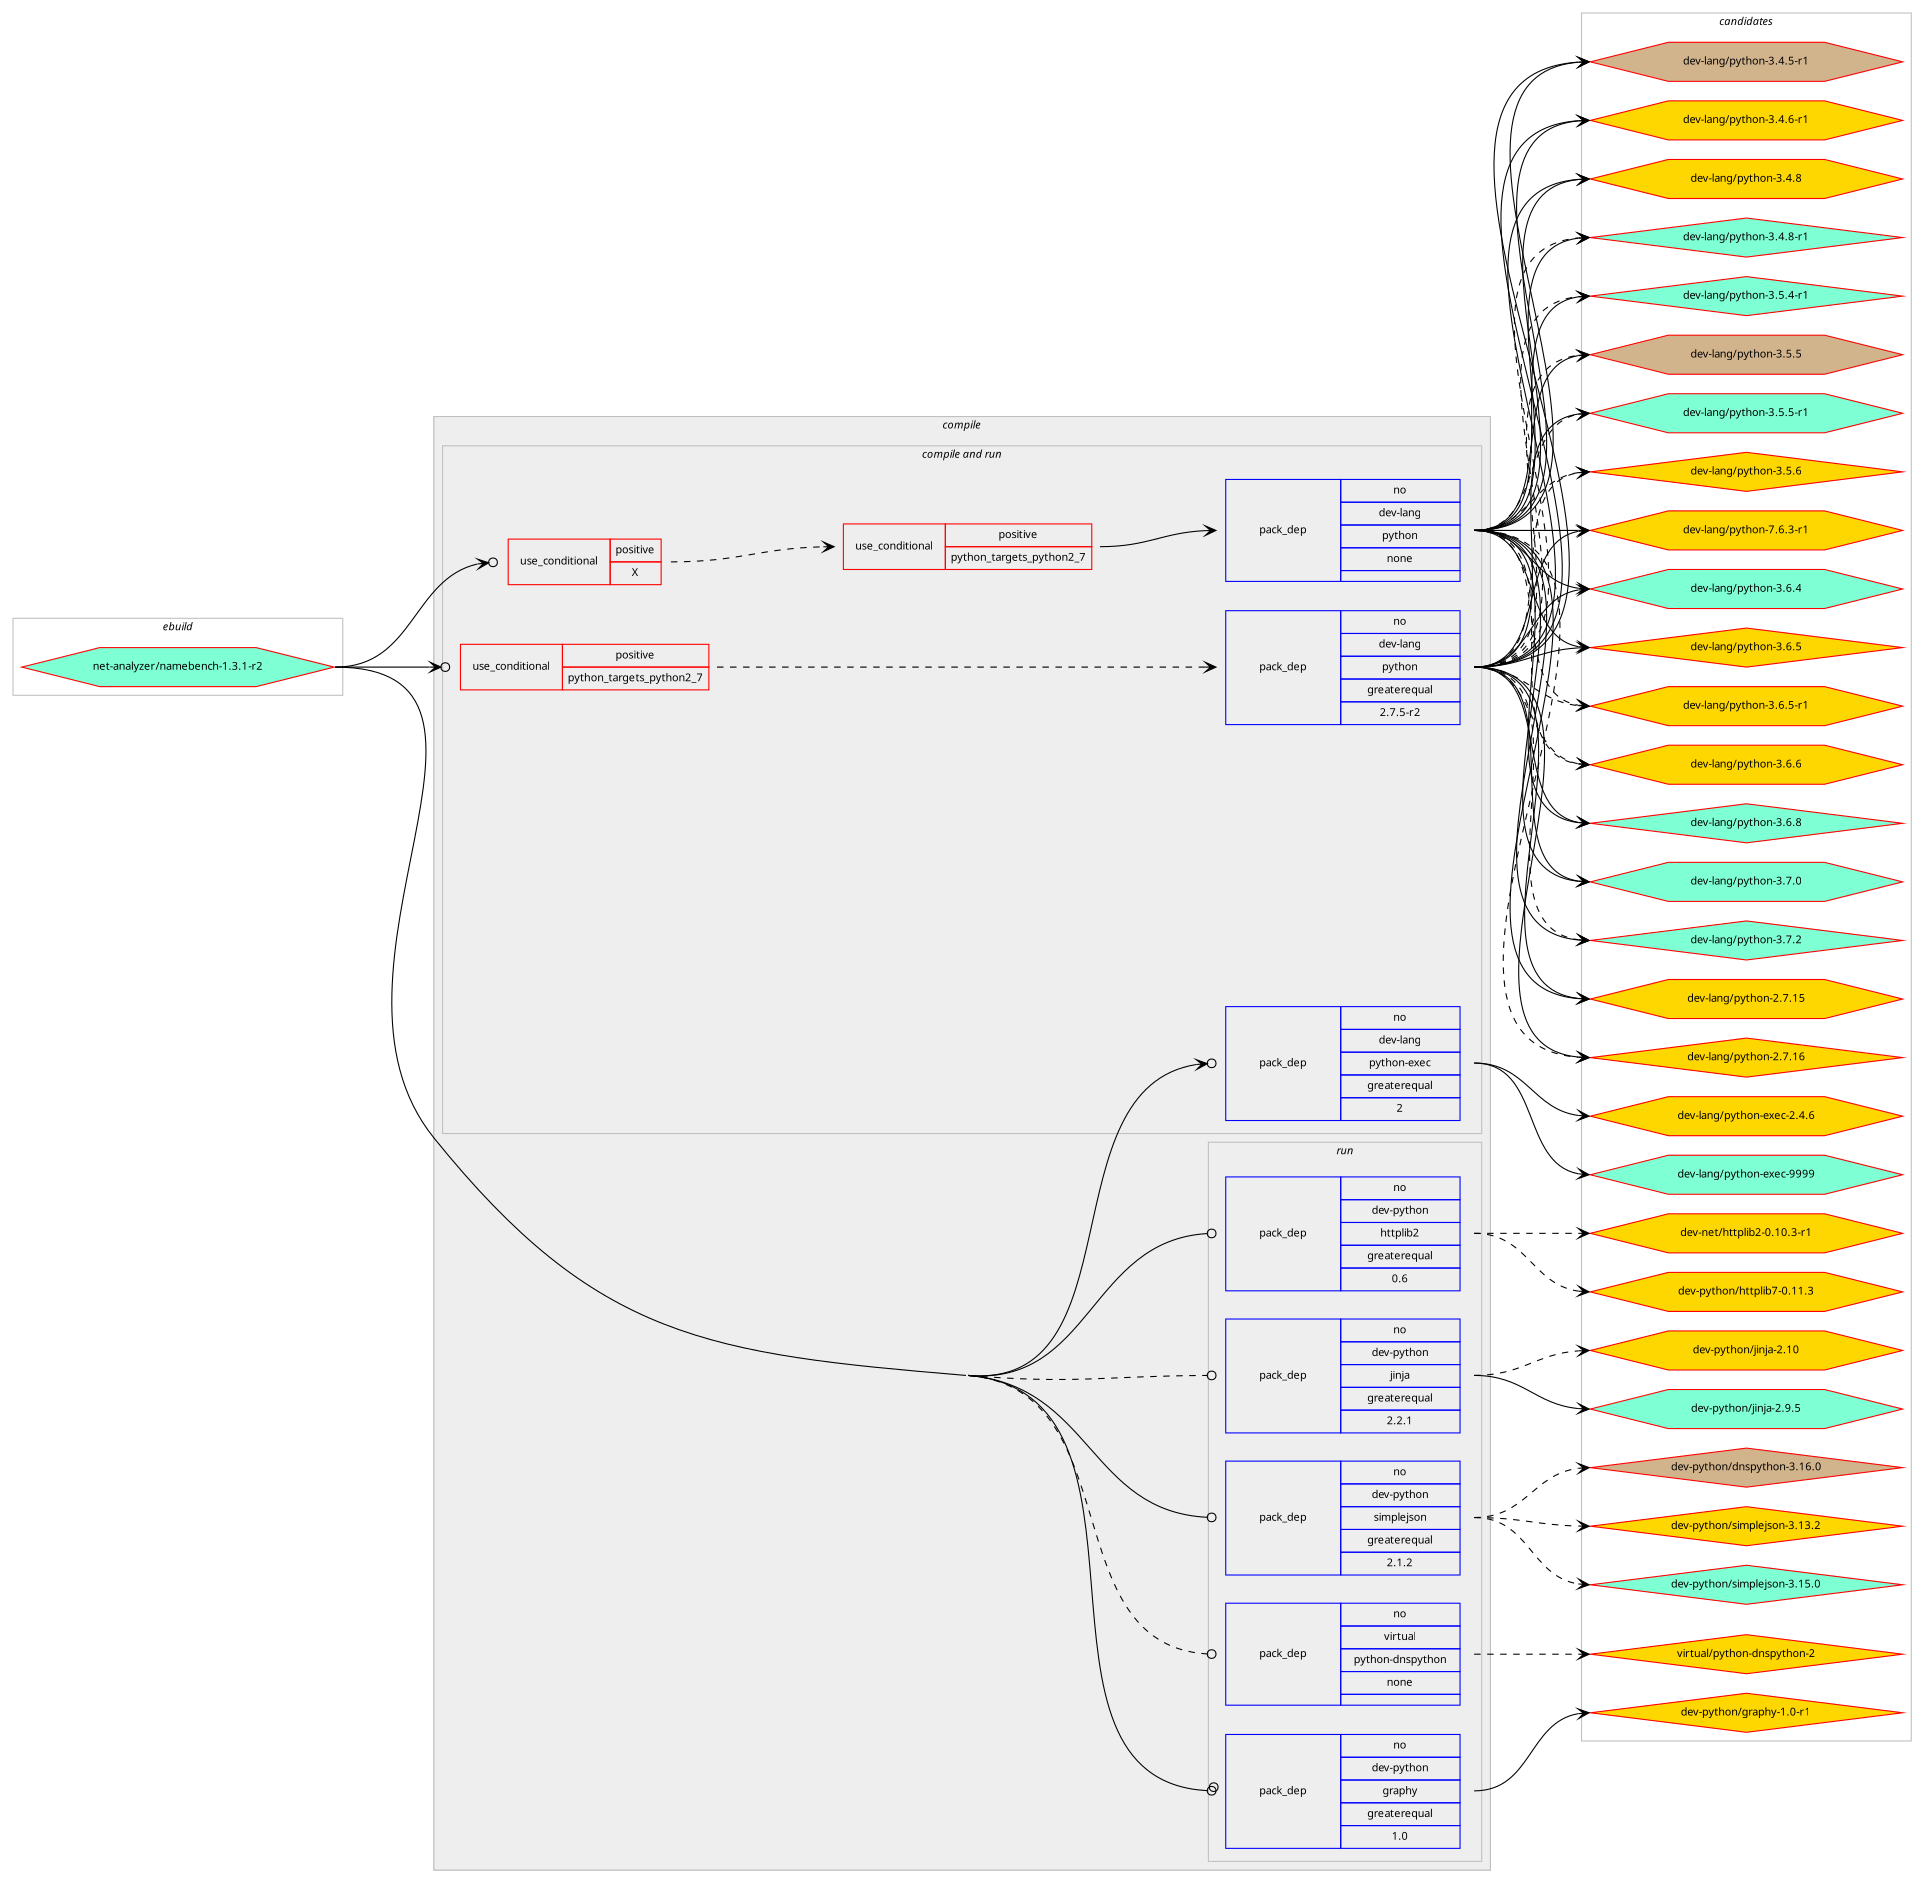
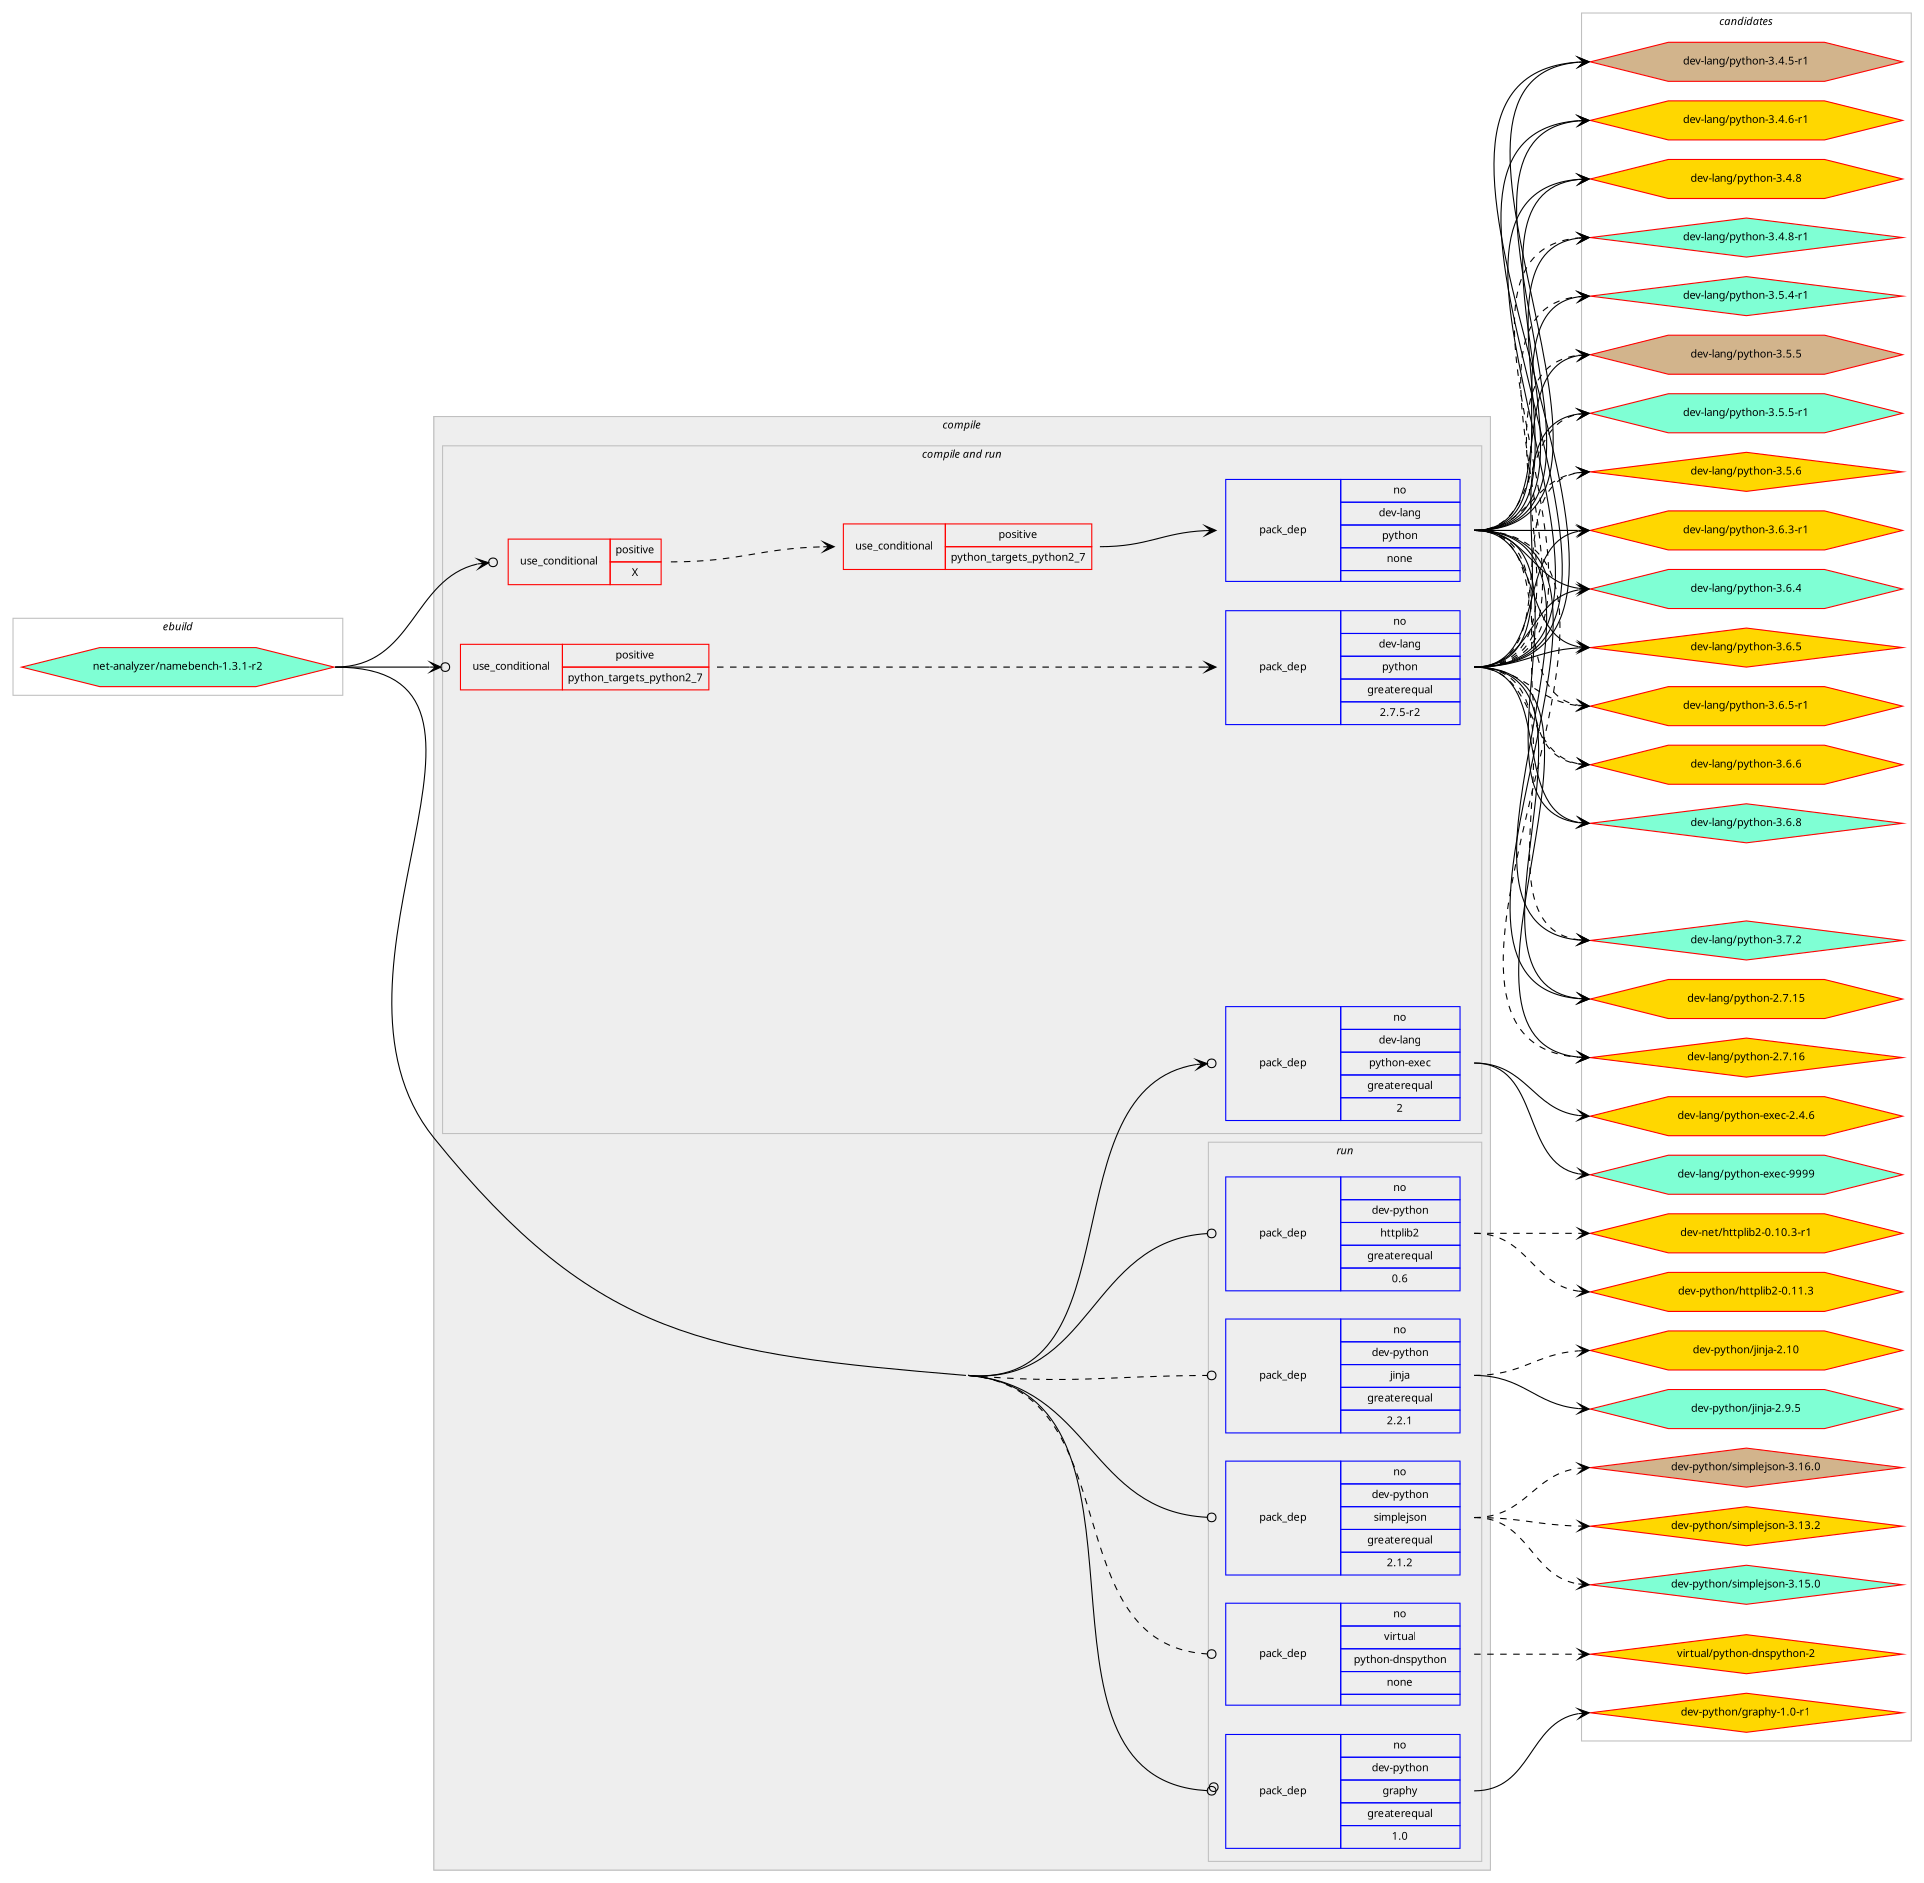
node "dev-lang/python-7.6.3-r1": label "dev-lang/python-7.6.3-r1" -> "dev-lang/python-3.6.3-r1"
node "dev-lang/python-3.7.0": removed
node "dev-python/httplib7-0.11.3": label "dev-python/httplib7-0.11.3" -> "dev-python/httplib2-0.11.3"
node "dev-python/dnspython-3.16.0": label "dev-python/dnspython-3.16.0" -> "dev-python/simplejson-3.16.0"
